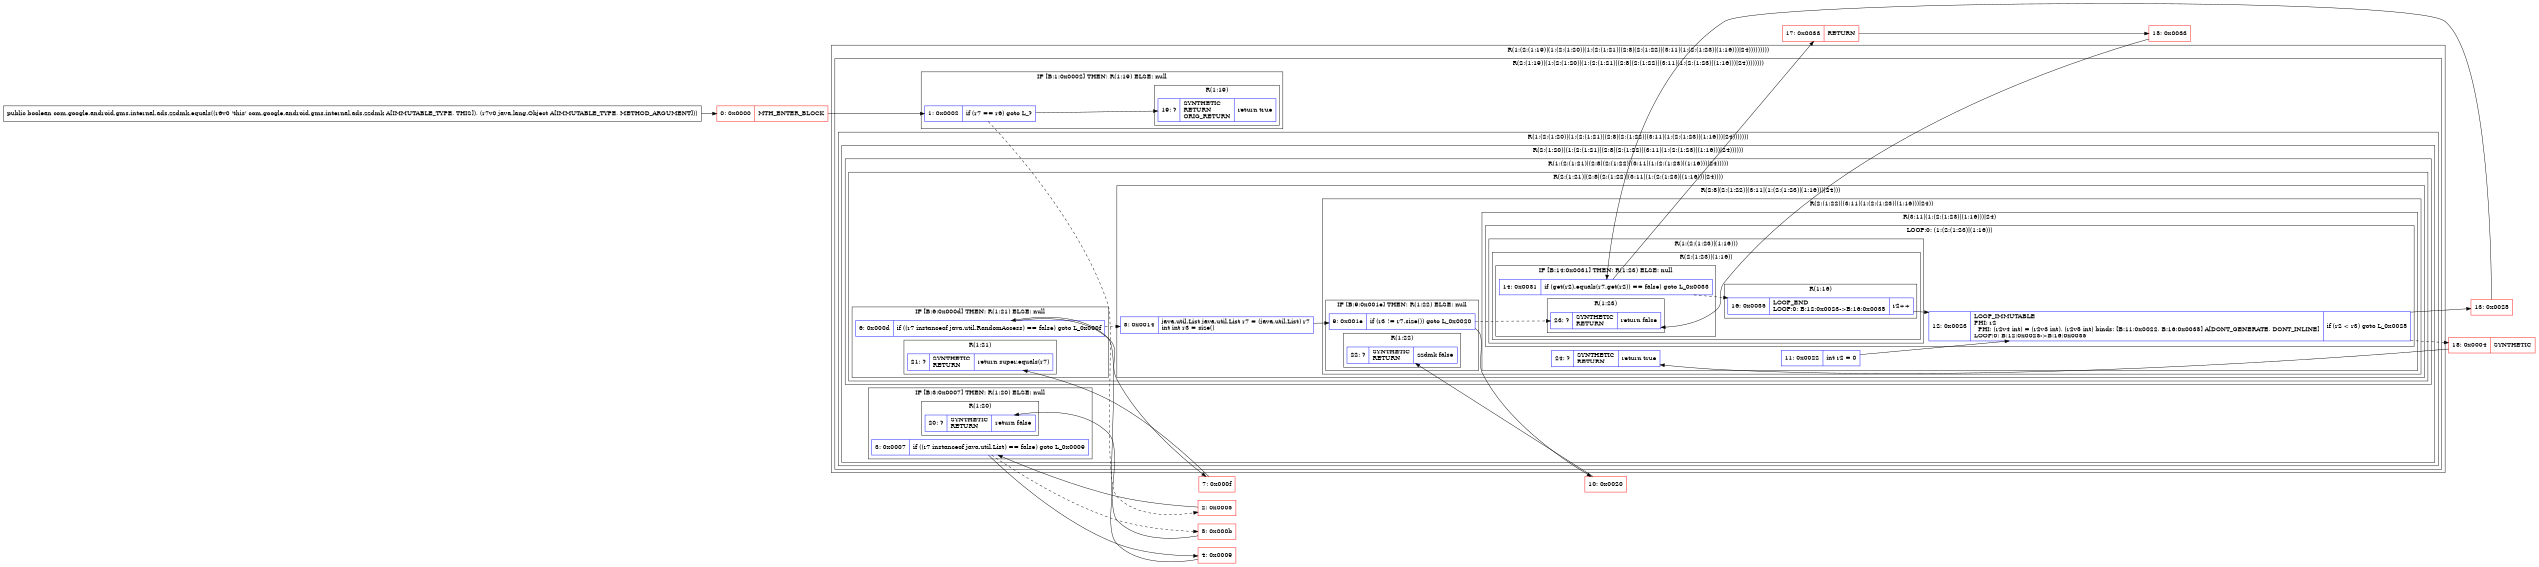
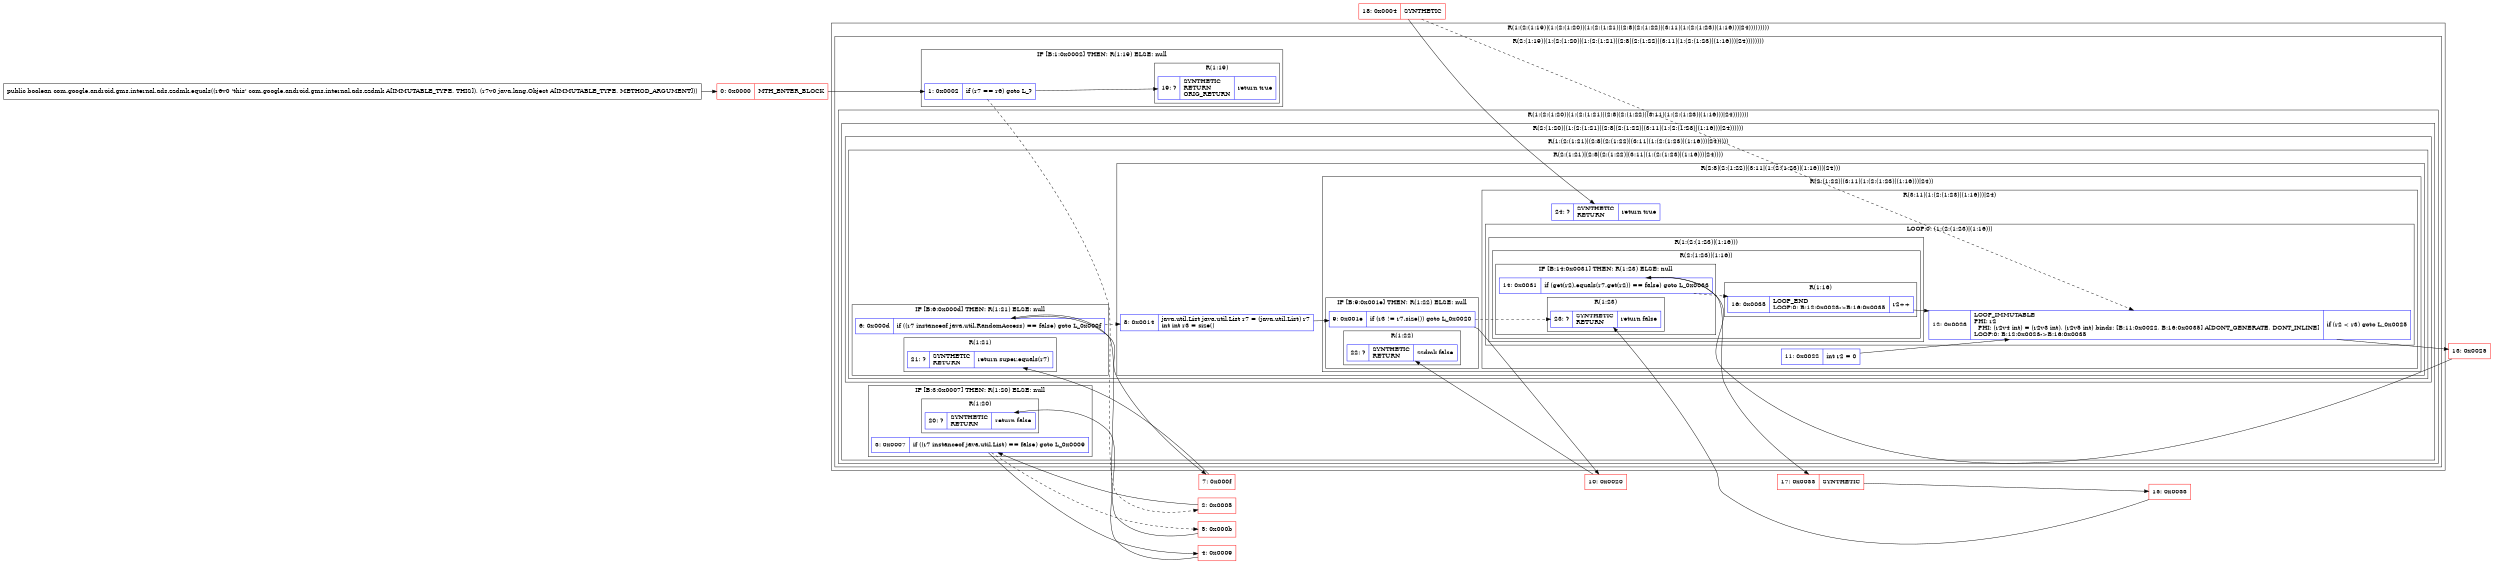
node "17: 0x0033": text "RETURN" -> "SYNTHETIC"
edge "12: 0x0023" -> "18: 0x0004": reversed
